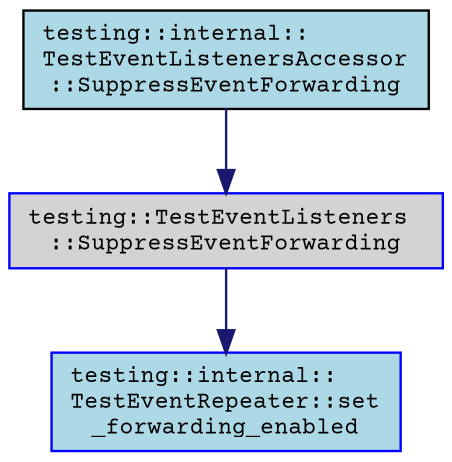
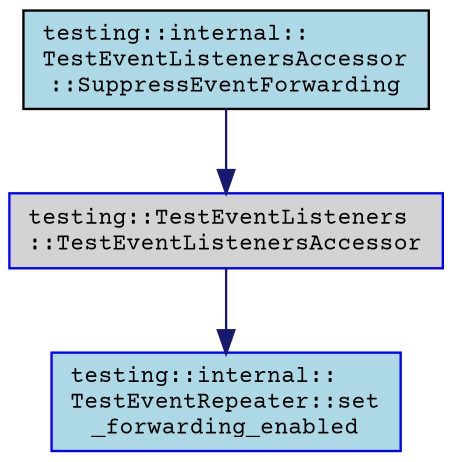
node "testing::TestEventListeners ::SuppressEventForwarding": label "testing::TestEventListeners ::SuppressEventForwarding" -> "testing::TestEventListeners ::TestEventListenersAccessor"
